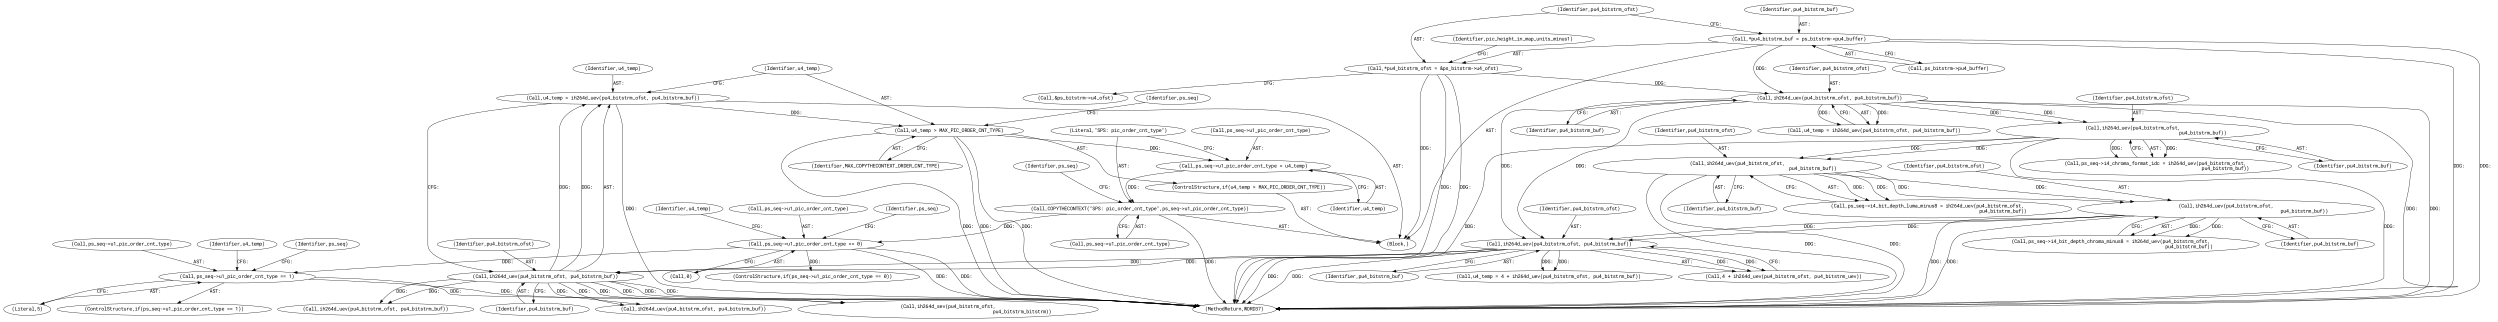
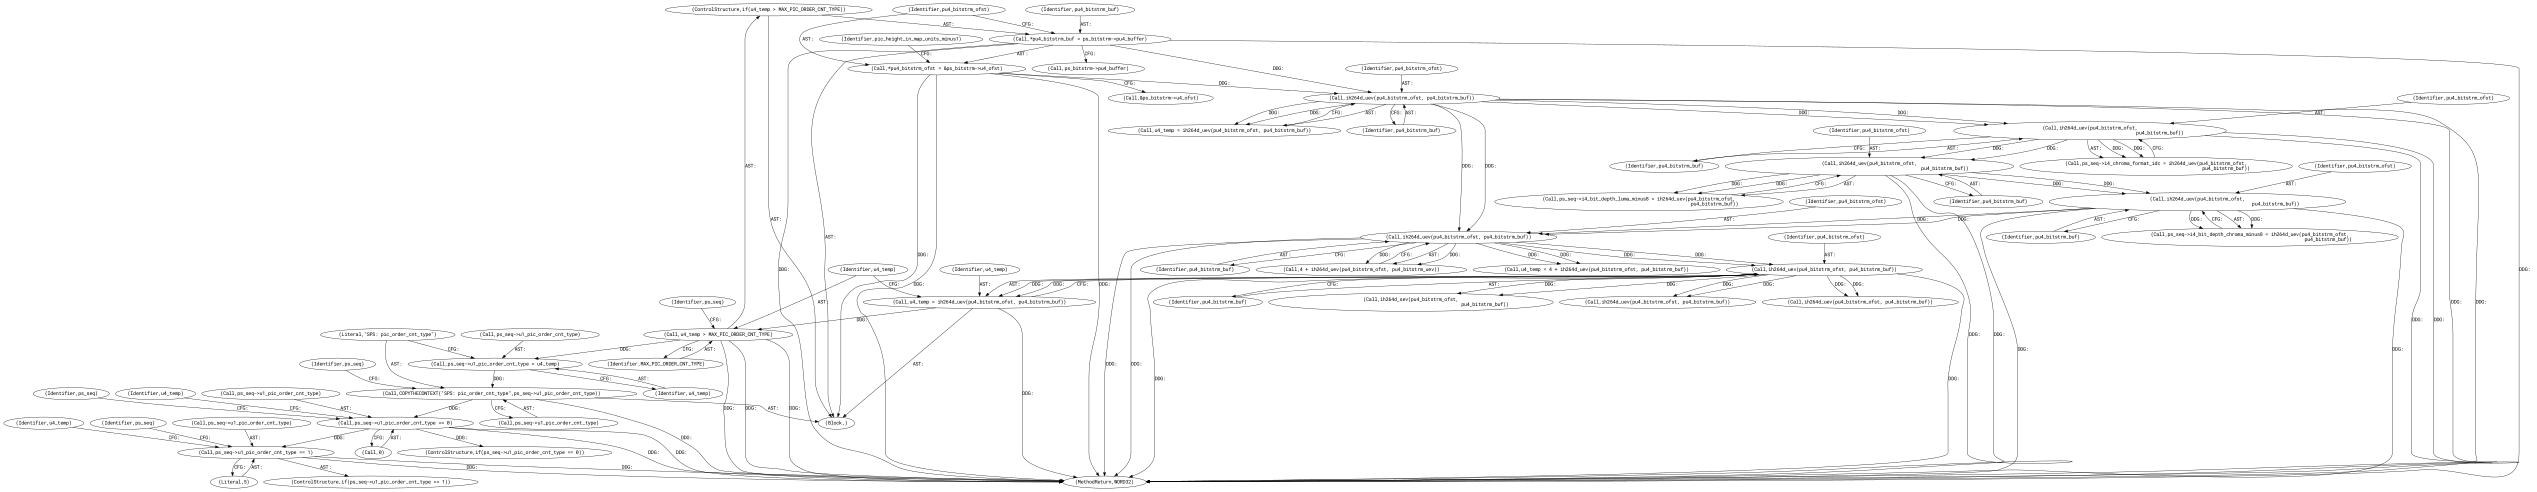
edge "(Call,ps_bitstrm->pu4_buffer)" -> "(Call,*pu4_bitstrm_buf = ps_bitstrm->pu4_buffer)": now "(ControlStructure,if(u4_temp > MAX_PIC_ORDER_CNT_TYPE))" -> "(Call,*pu4_bitstrm_buf = ps_bitstrm->pu4_buffer)"
node "(Identifier,MAX_COPYTHECONTEXT_ORDER_CNT_TYPE)": label "(Identifier,MAX_COPYTHECONTEXT_ORDER_CNT_TYPE)" -> "(Identifier,MAX_PIC_ORDER_CNT_TYPE)"
node "(Call,ih264d_sev(pu4_bitstrm_ofst, pu4_bitstrm_bitstrm))": label "(Call,ih264d_sev(pu4_bitstrm_ofst, pu4_bitstrm_bitstrm))" -> "(Call,ih264d_sev(pu4_bitstrm_ofst, pu4_bitstrm_buf))"
node "(MethodReturn,WORD37)": label "(MethodReturn,WORD37)" -> "(MethodReturn,WORD32)"
